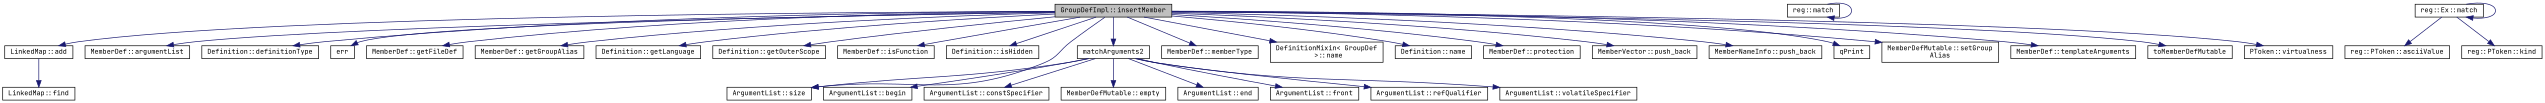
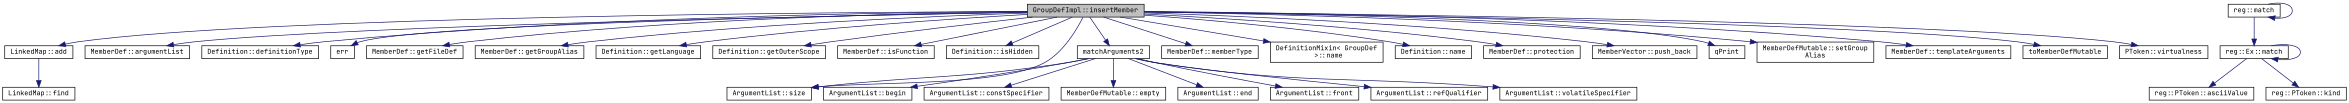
edge "reg::match" -> "reg::Ex::match": added
node "MemberNameInfo::push_back": removed
